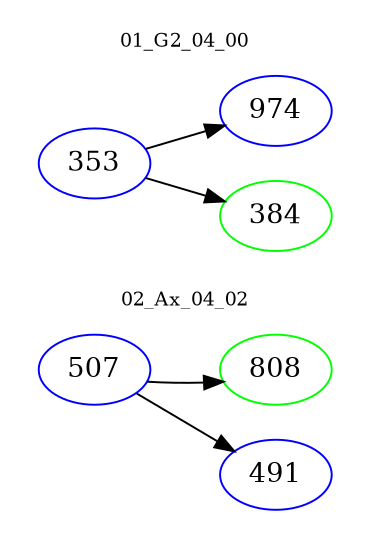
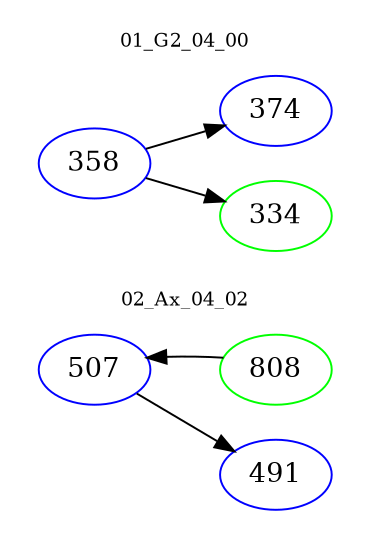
node "974": label "974" -> "374"
node "353": label "353" -> "358"
node "384": label "384" -> "334"
edge "507" -> "808": reversed
